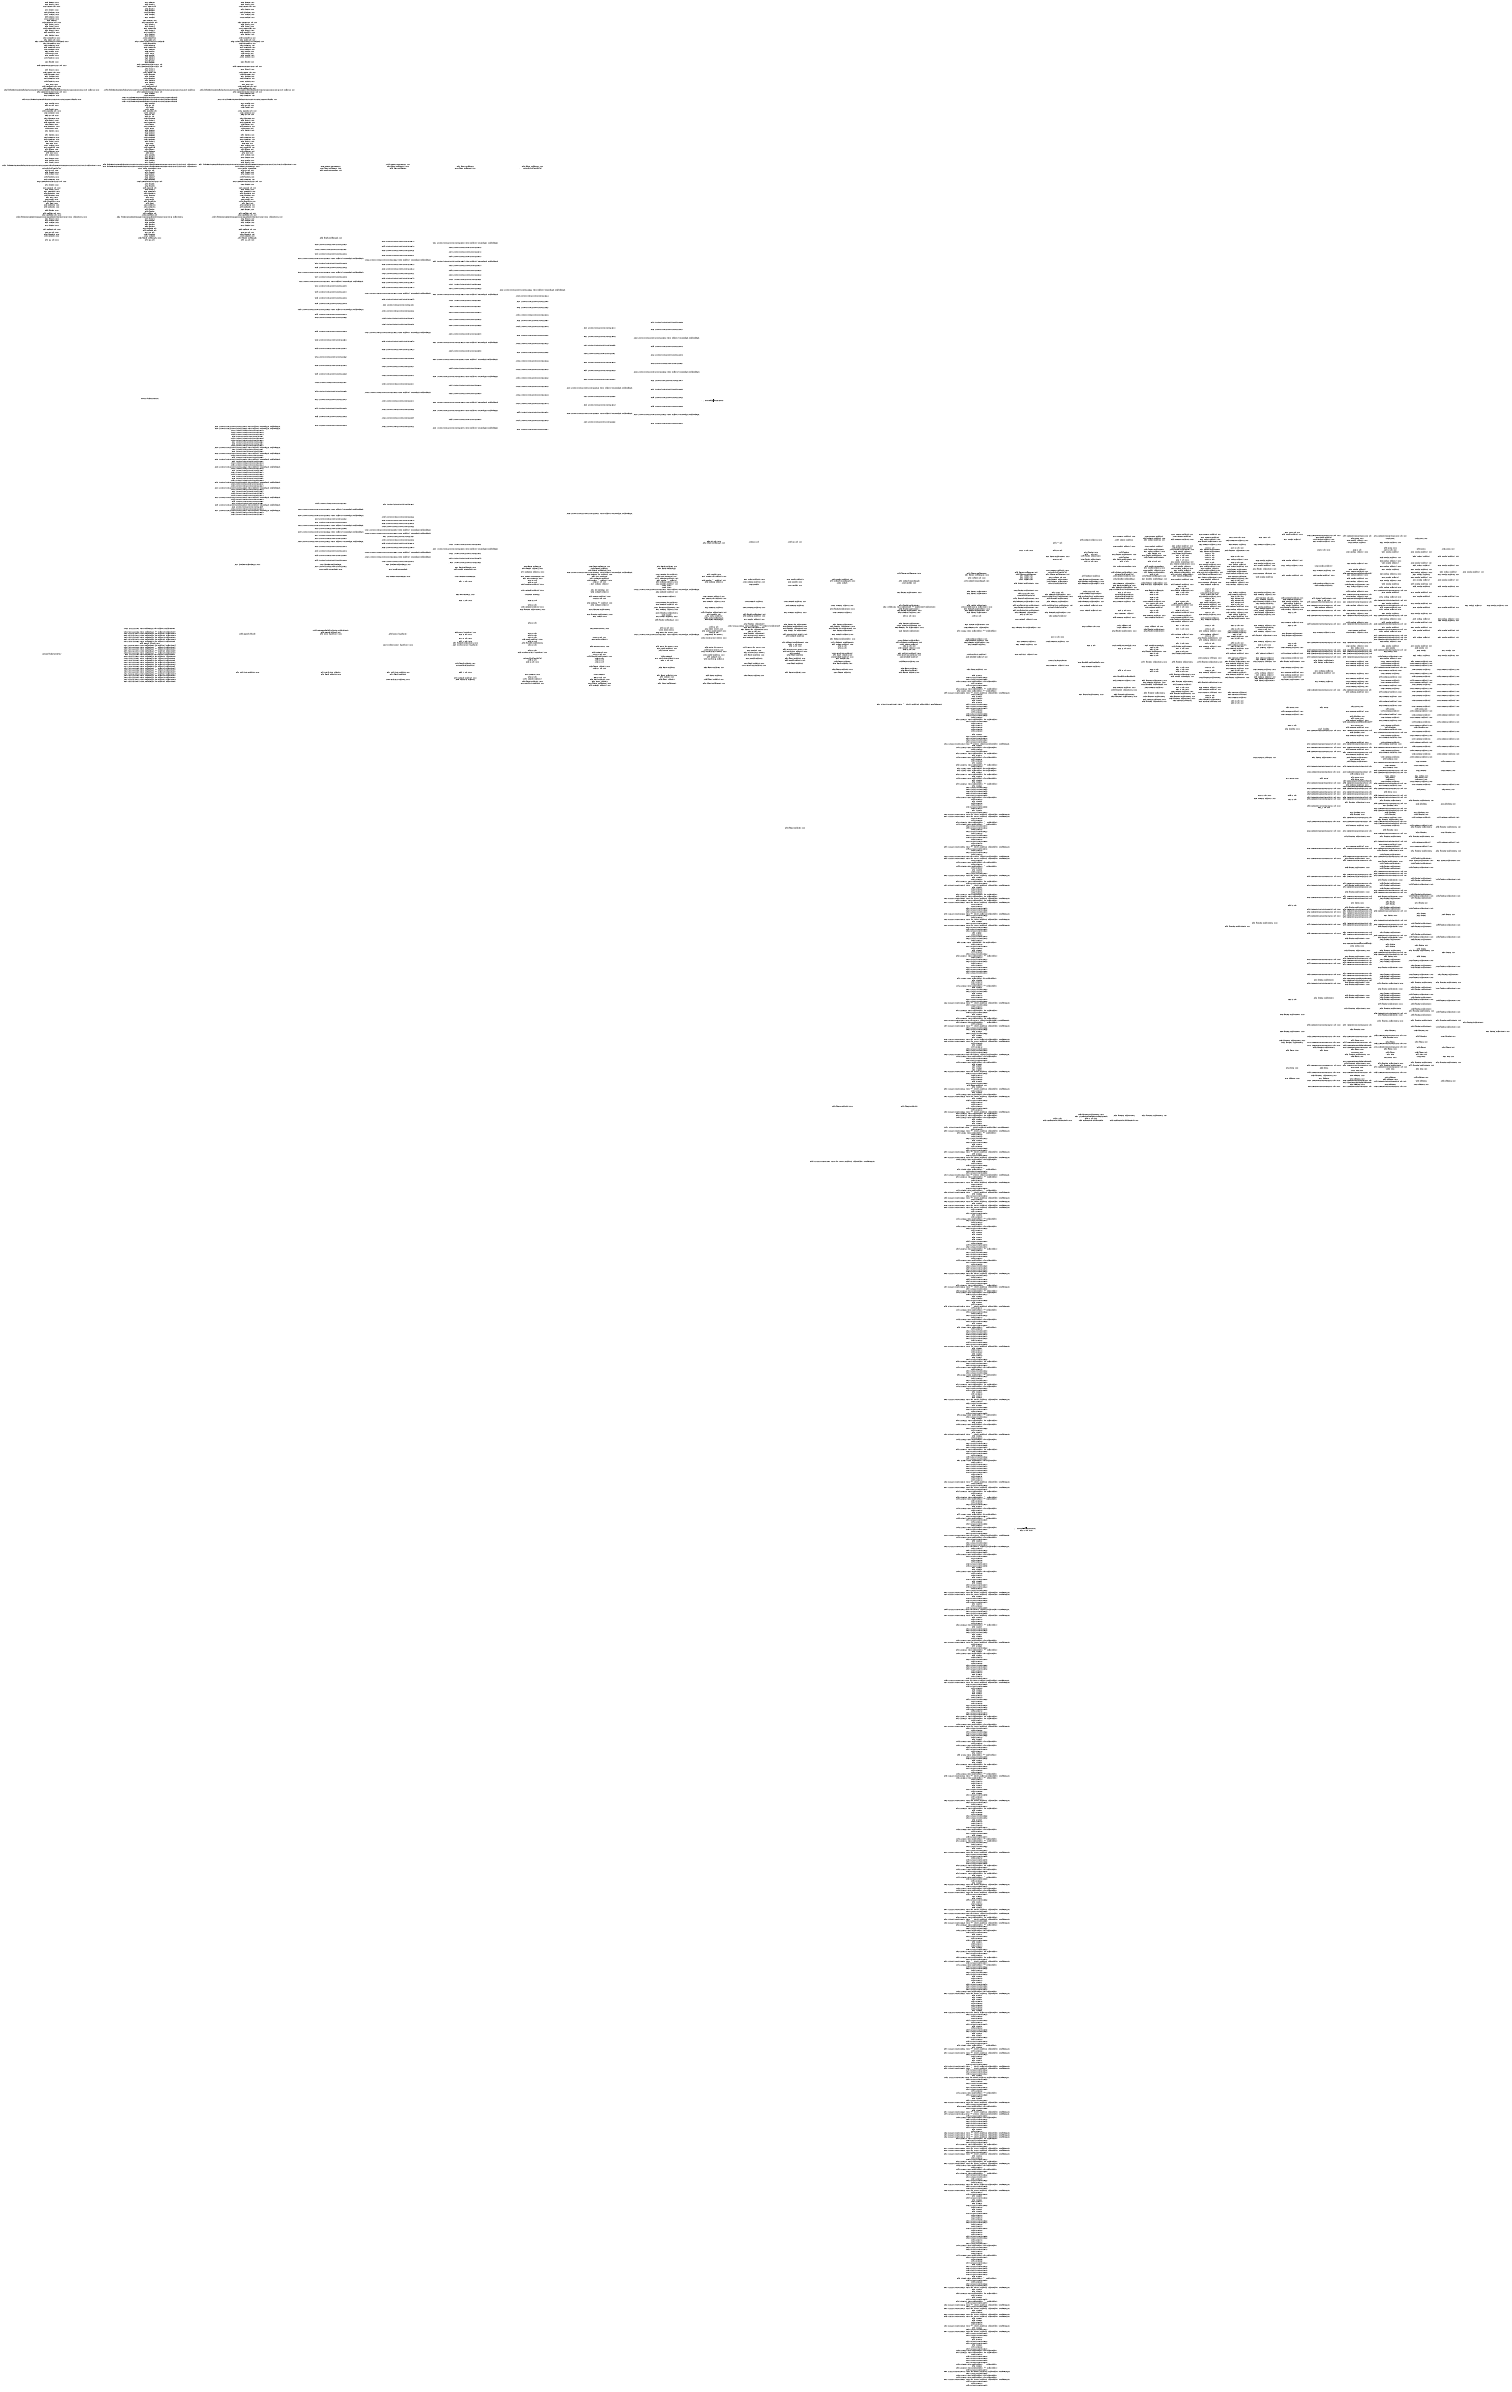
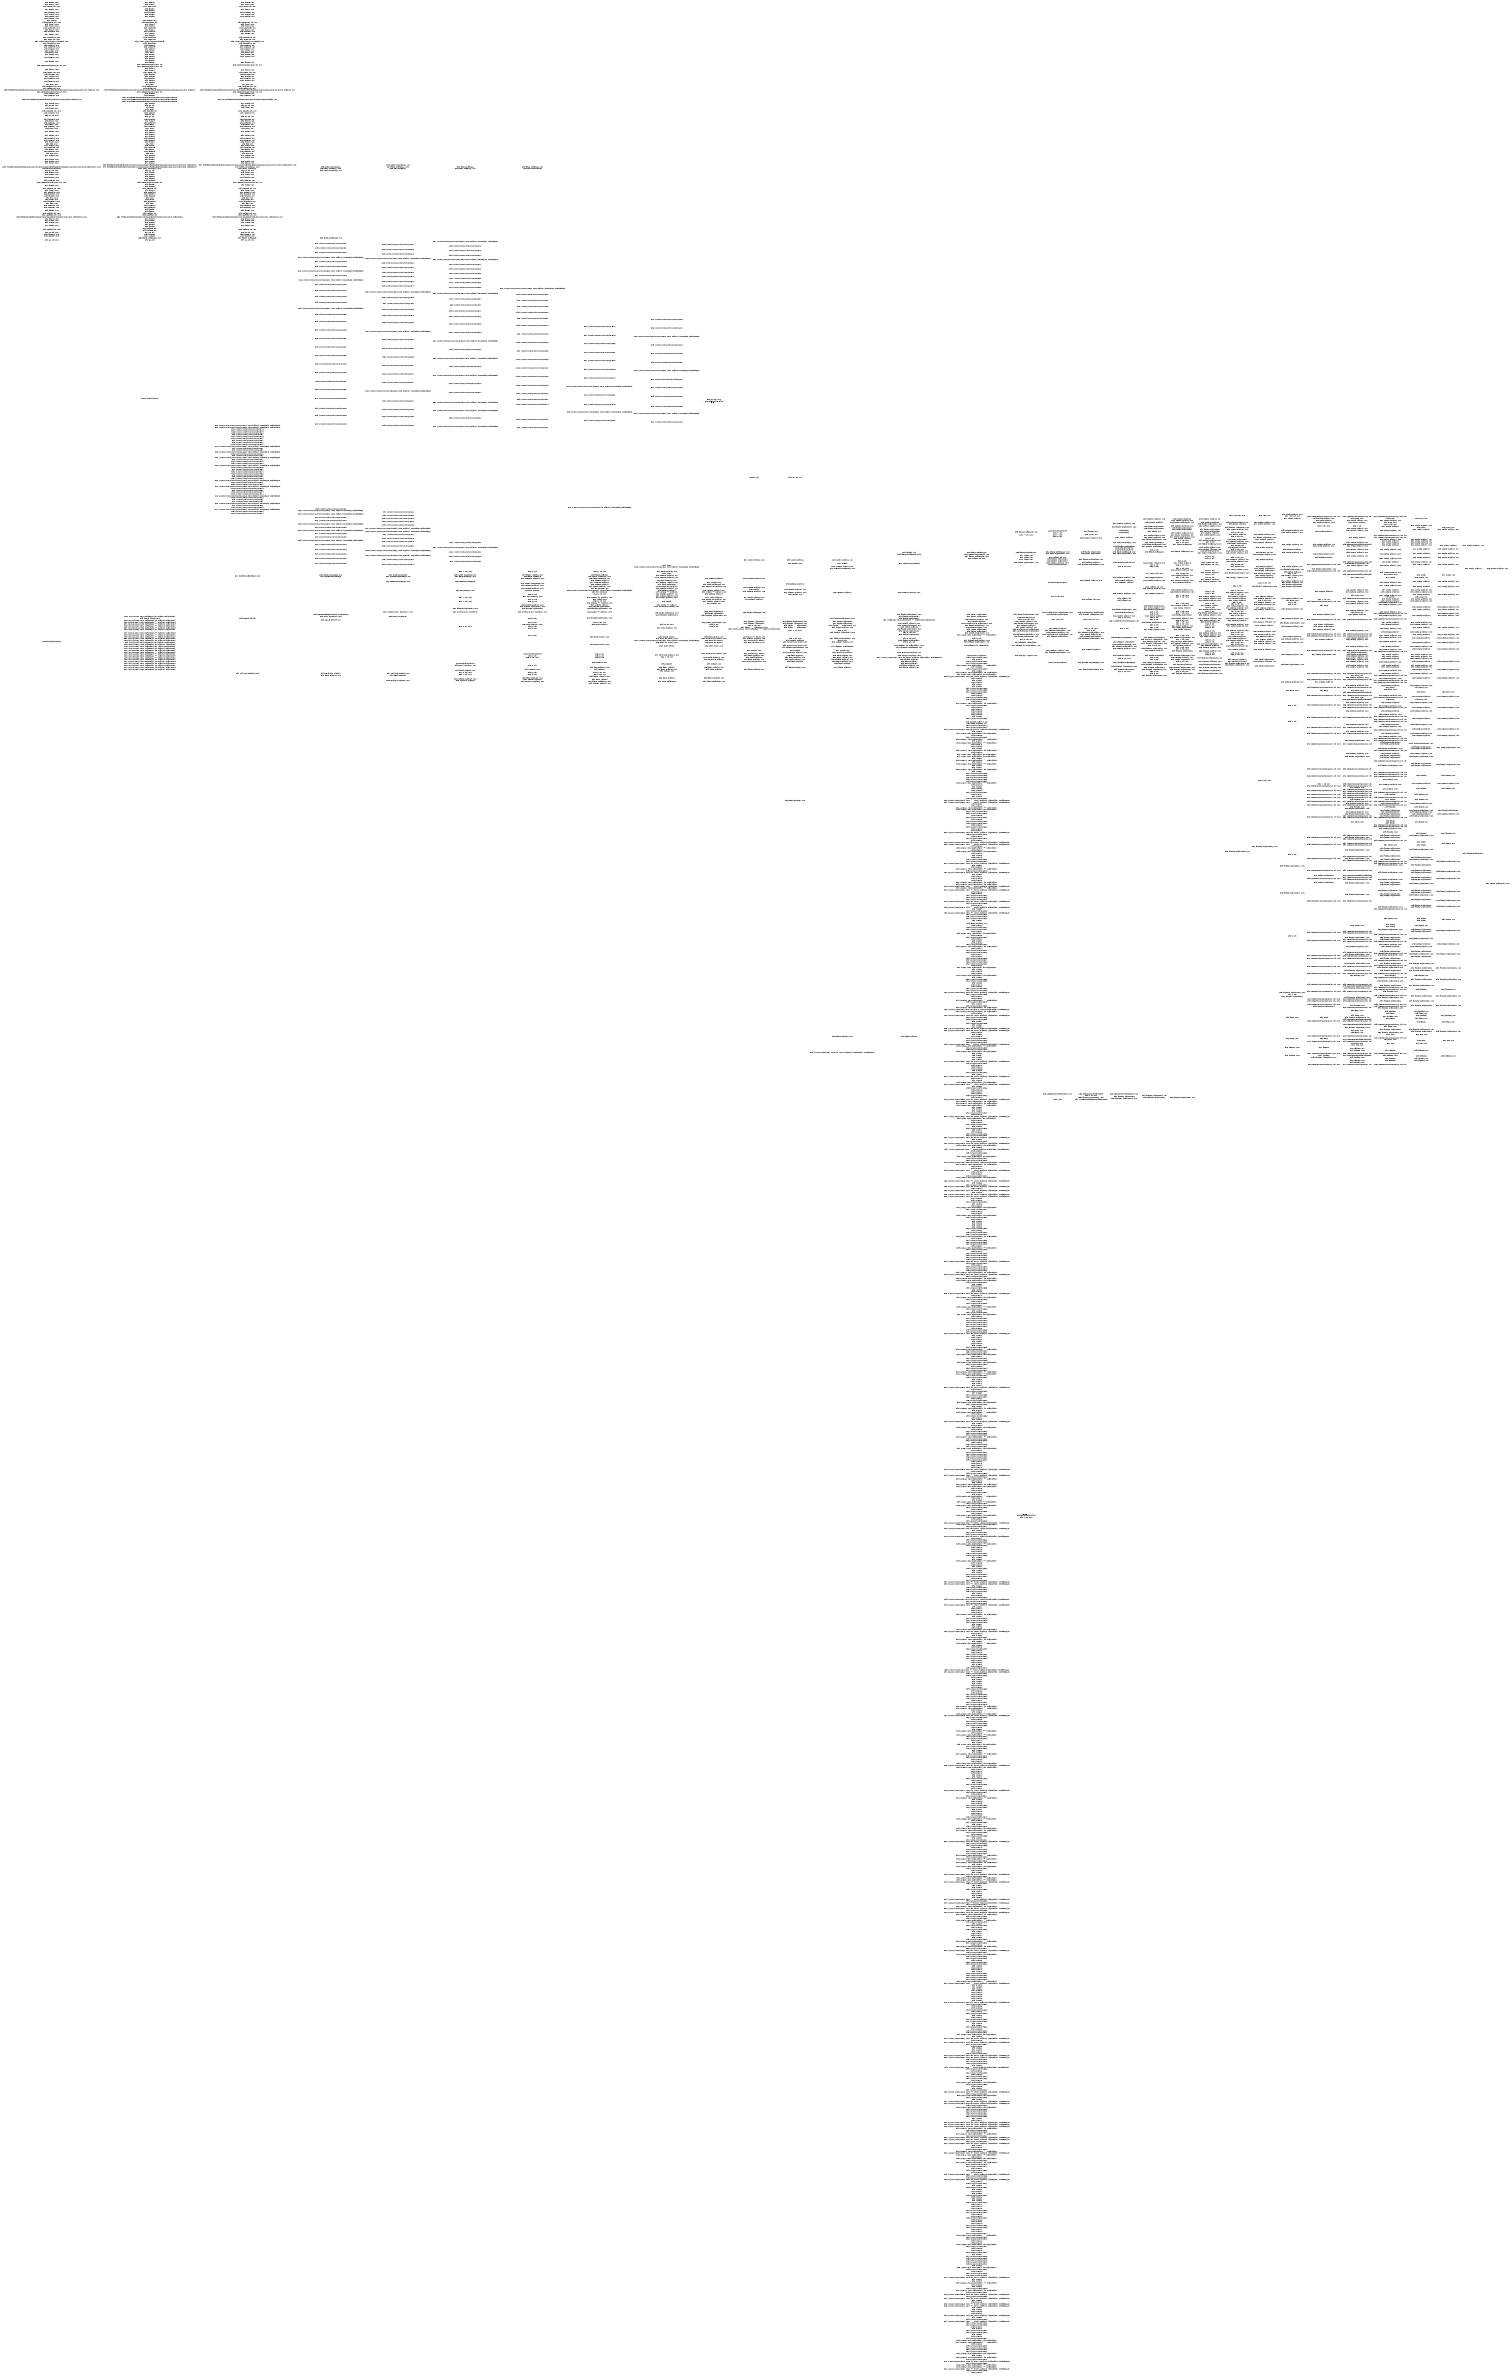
node "CE0x48ef960": text "*MultipleSource*" -> "*LoadInst*"
node "CE0x4a406b0": removed
node "CE0x4947990": added
